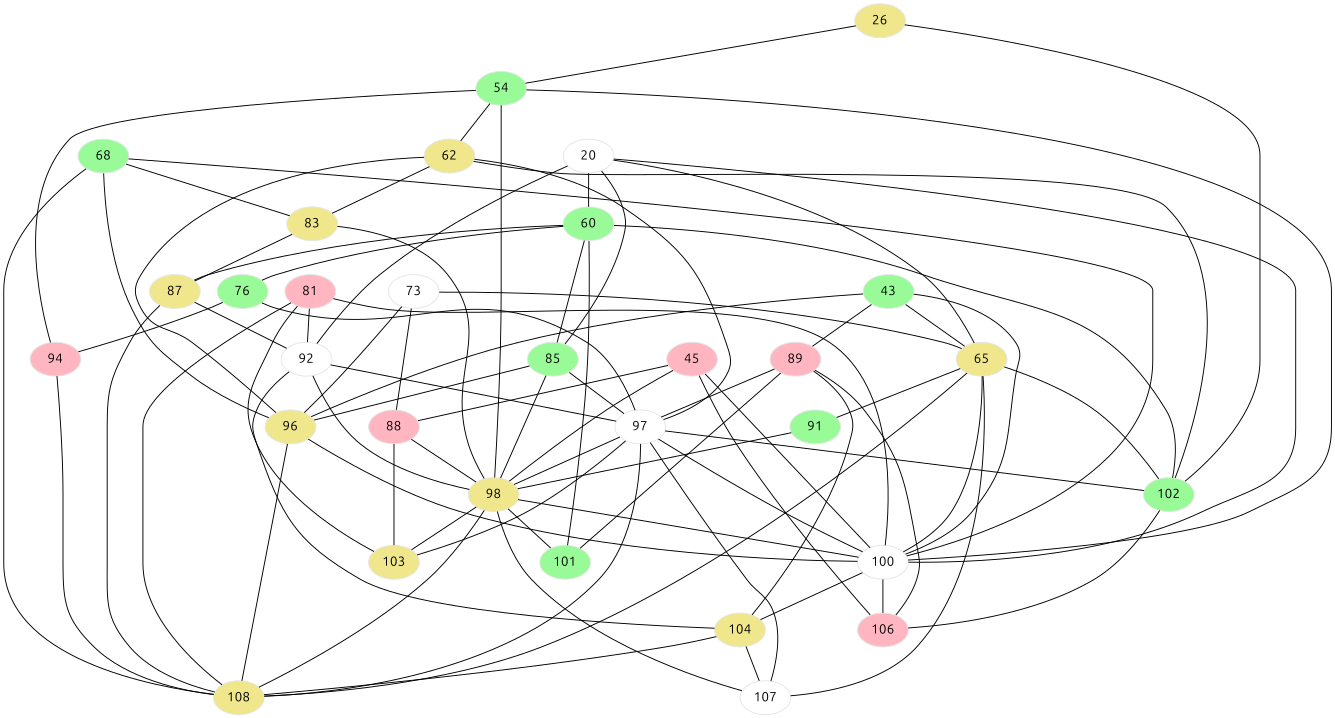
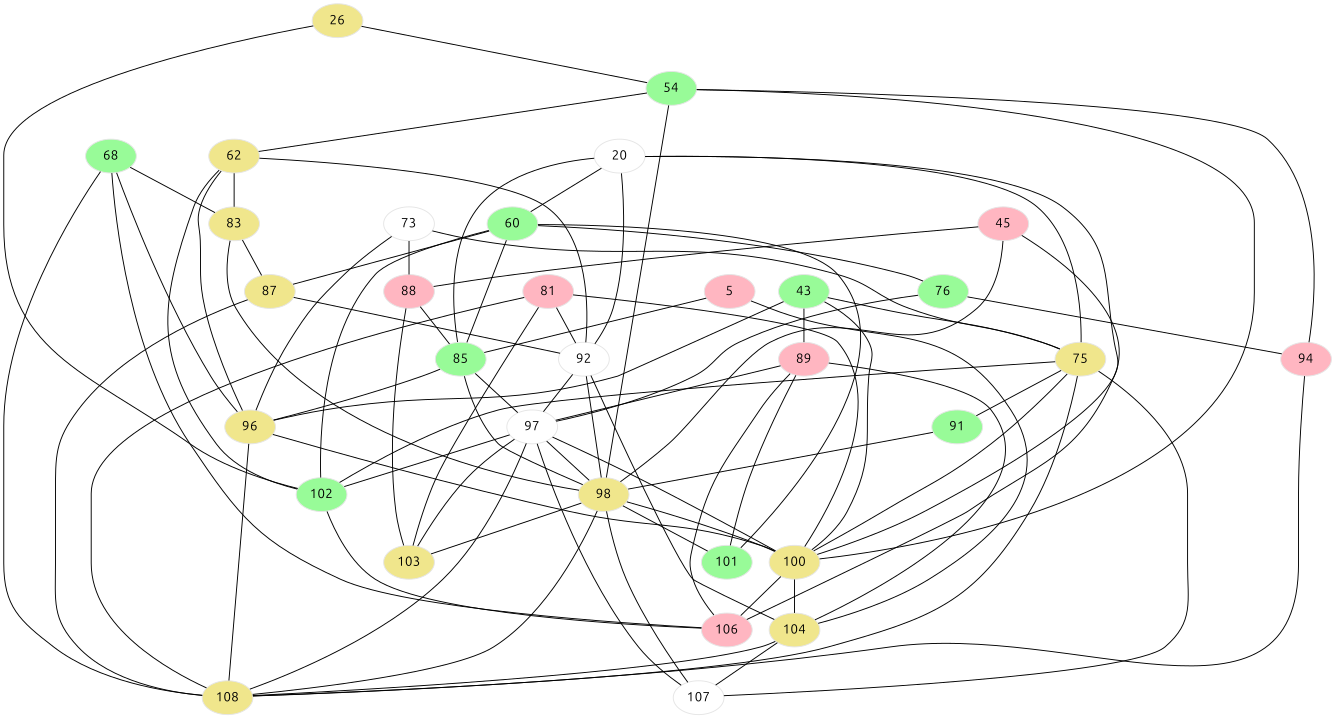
edge "68" -- "100": now "68" -- "106"
edge "62" -- "97": now "62" -- "92"
node "5": added
node "65": label "65" -> "75"
edge "88" -- "98": now "88" -- "85"
edge "45" -- "100": removed
node "100": fillcolor white -> khaki
